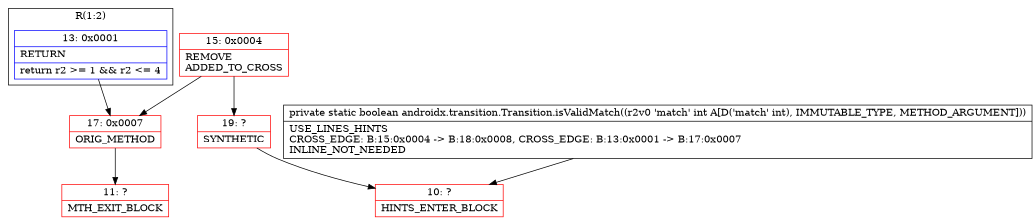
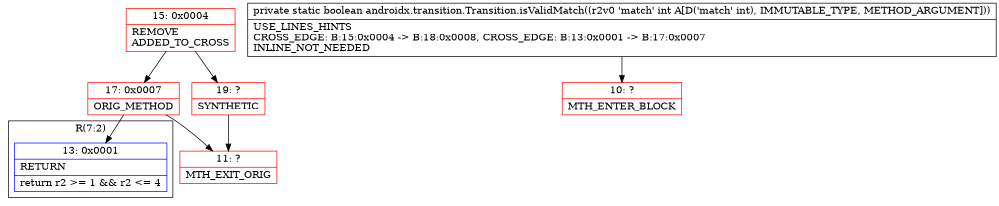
cluster "R(1:2)": label "R(1:2)" -> "R(7:2)"
edge "13: 0x0001" -> "17: 0x0007": reversed
edge "19: ?" -> "10: ?": now "19: ?" -> "11: ?"
node "11: ?": text "MTH_EXIT_BLOCK" -> "MTH_EXIT_ORIG"
node "10: ?": text "HINTS_ENTER_BLOCK" -> "MTH_ENTER_BLOCK"
